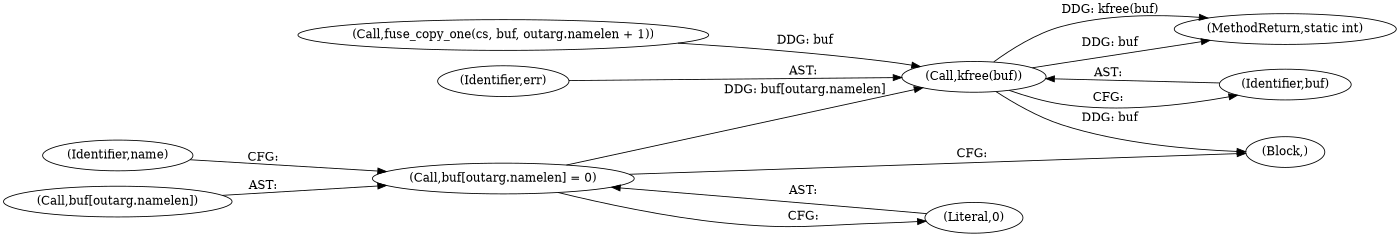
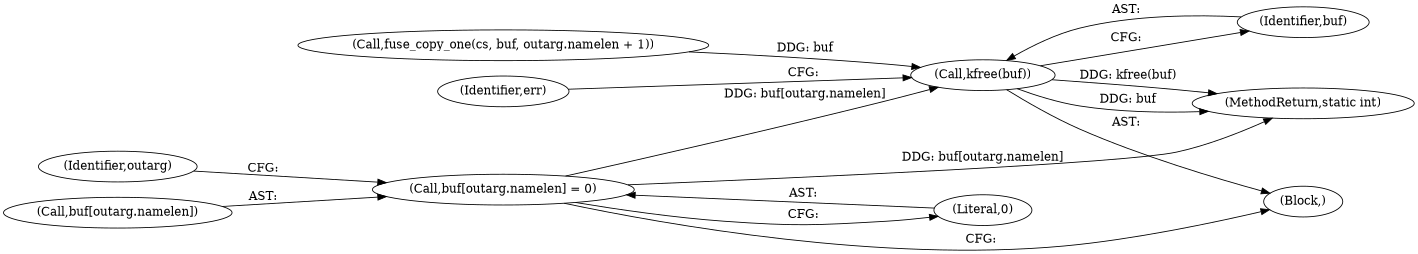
edge "(Identifier,err)" -> "(Call,kfree(buf))": label "AST: " -> "CFG: "
edge "(Call,kfree(buf))" -> "(Block,)": label "DDG: buf" -> "AST: "
node "(Identifier,name)": label "(Identifier,name)" -> "(Identifier,outarg)"
edge "(Call,buf[outarg.namelen] = 0)" -> "(MethodReturn,static int)": added, label "DDG: buf[outarg.namelen]"
